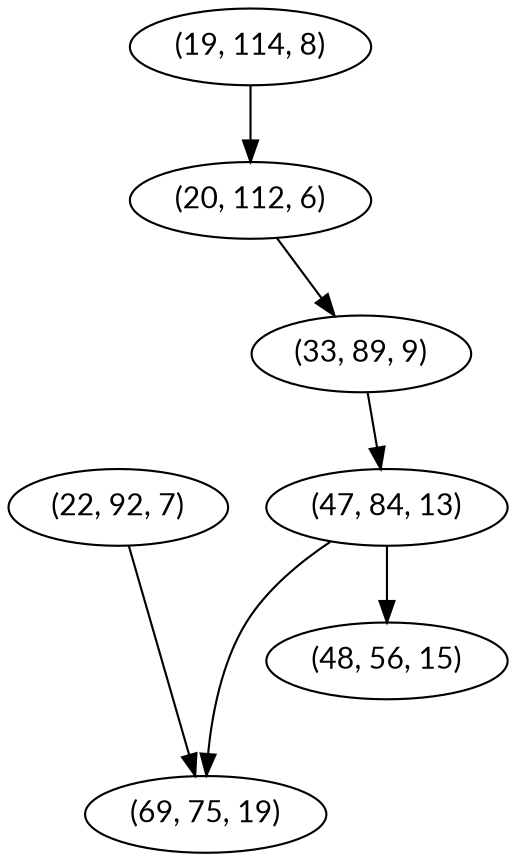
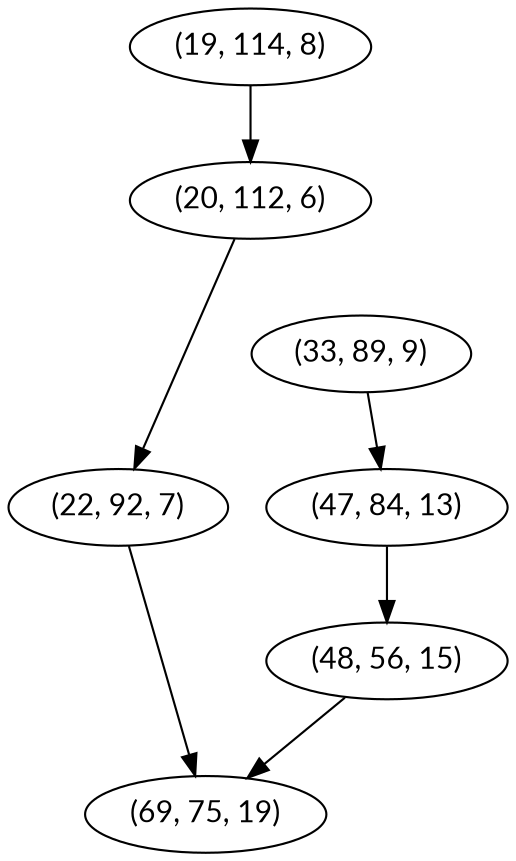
edge "(20, 112, 6)" -> "(33, 89, 9)": now "(20, 112, 6)" -> "(22, 92, 7)"
edge "(47, 84, 13)" -> "(69, 75, 19)": now "(48, 56, 15)" -> "(69, 75, 19)"
